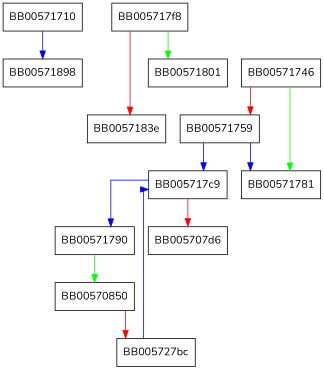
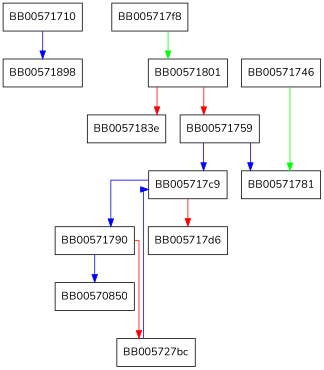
edge "BB005717f8" -> "BB0057183e": now "BB00571801" -> "BB0057183e"
edge "BB00571746" -> "BB00571759": now "BB00571801" -> "BB00571759"
node "BB005707d6": label "BB005707d6" -> "BB005717d6"
edge "BB00571790" -> "BB00570850": color green -> blue
edge "BB00570850" -> "BB005727bc": now "BB00571790" -> "BB005727bc"
